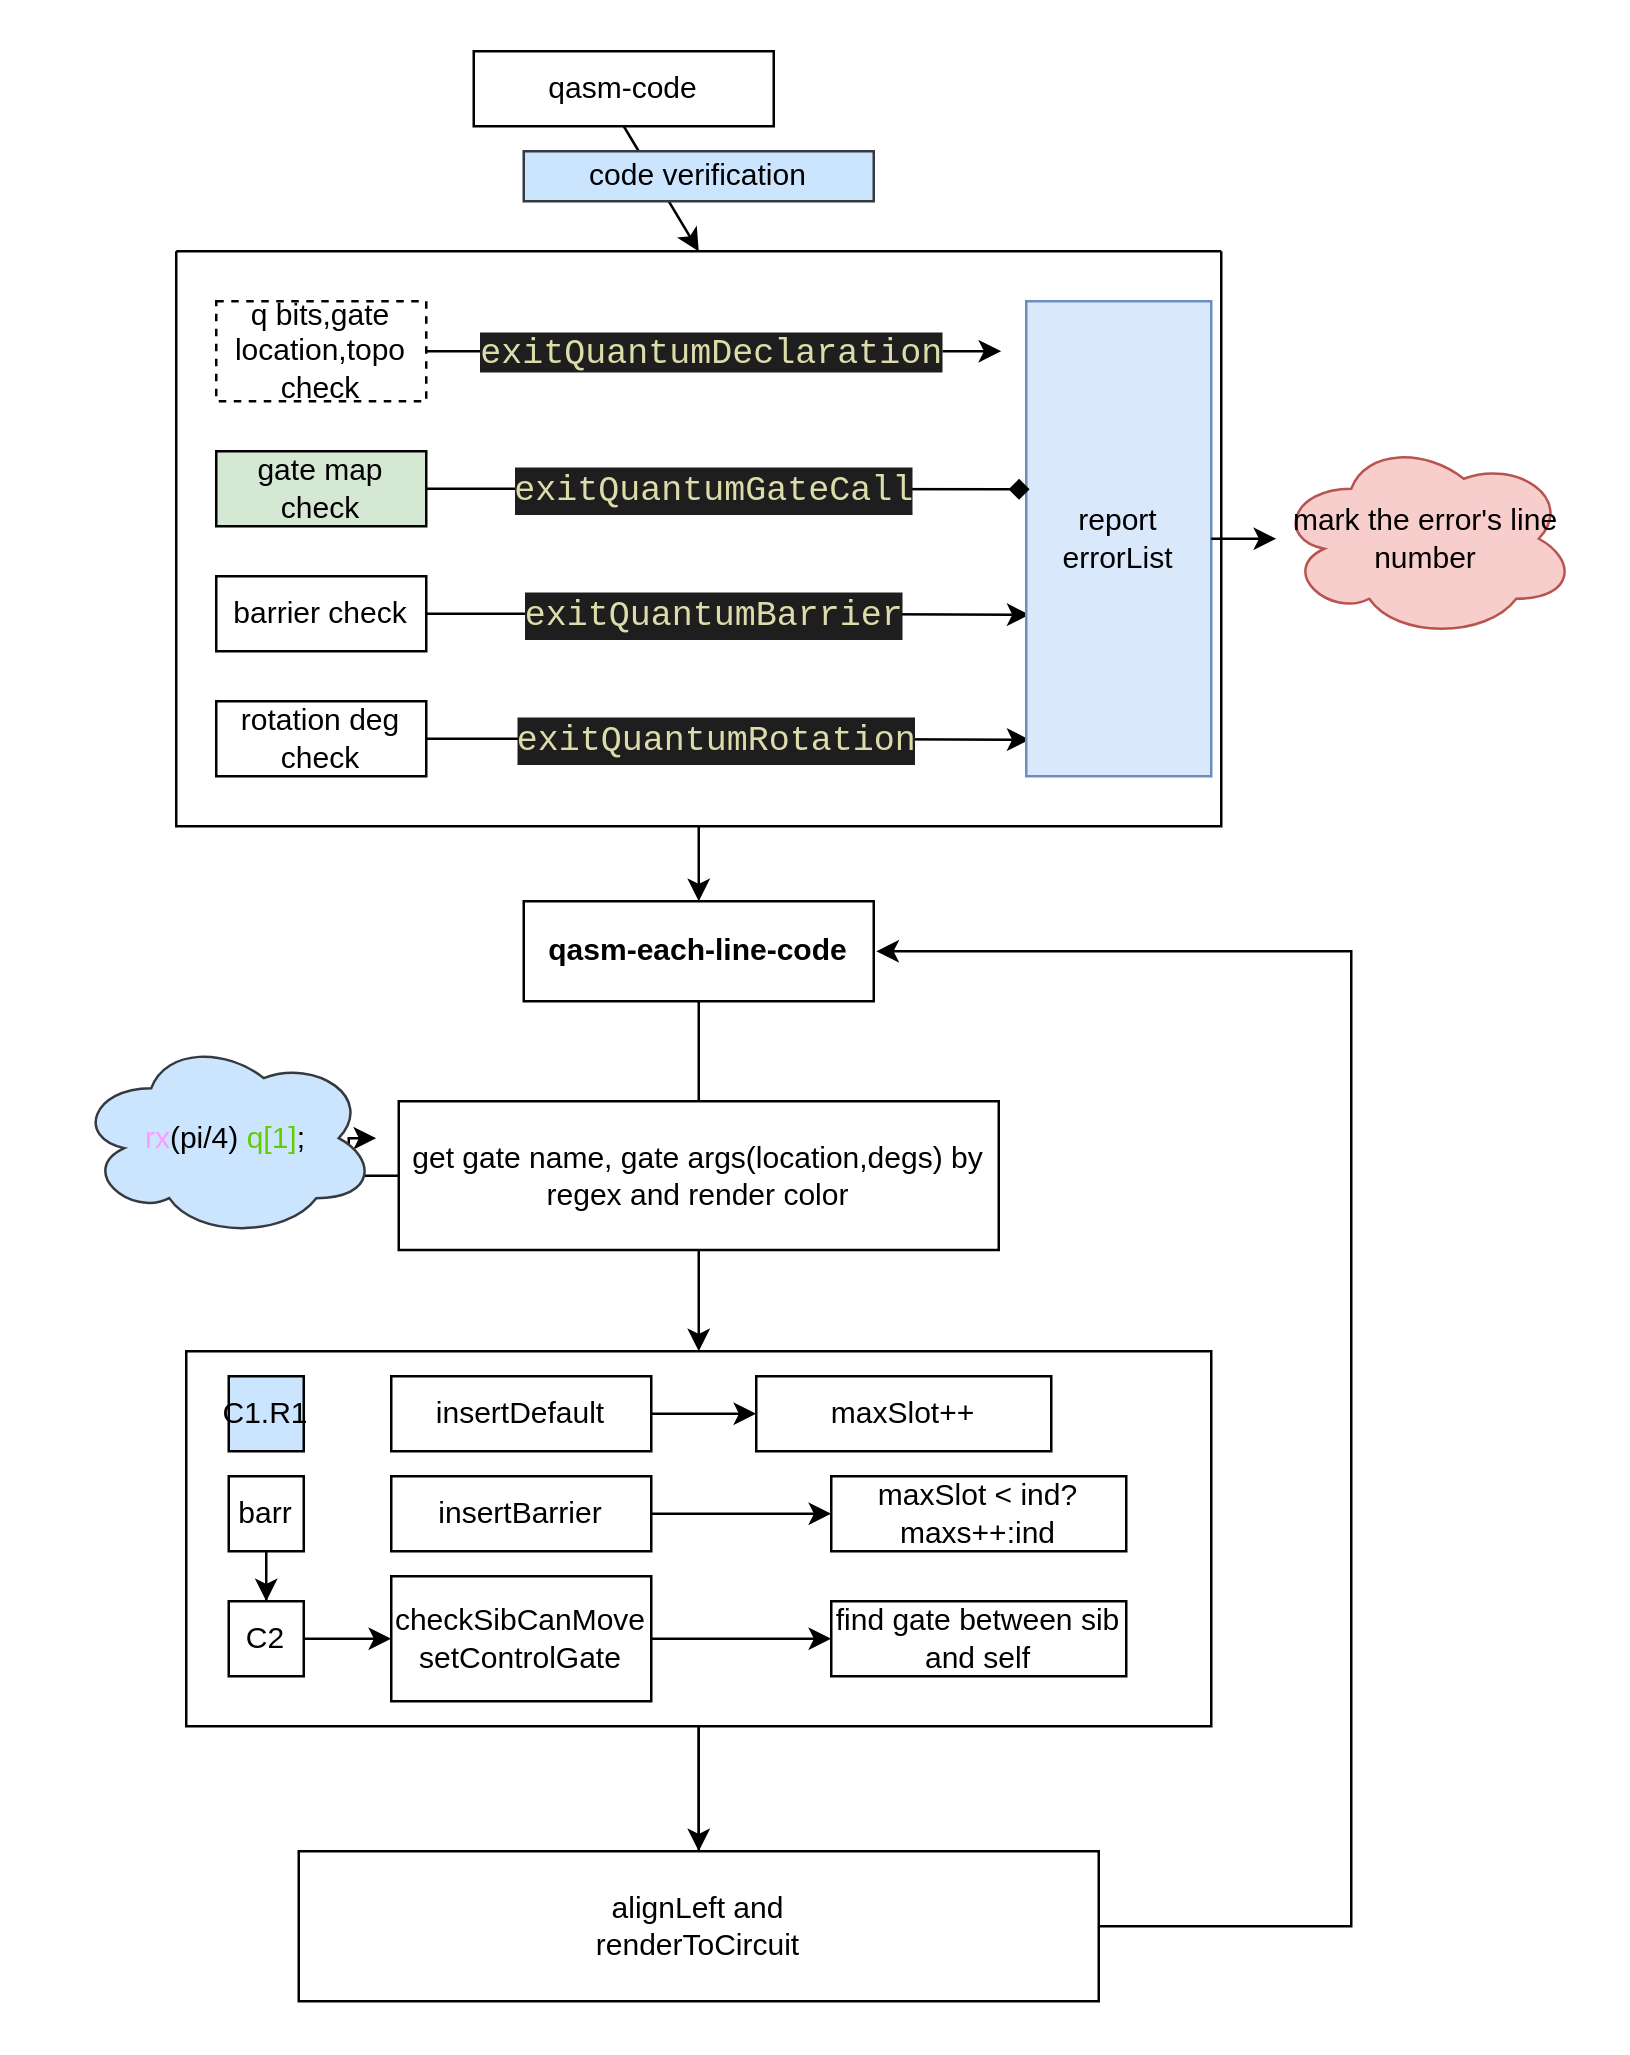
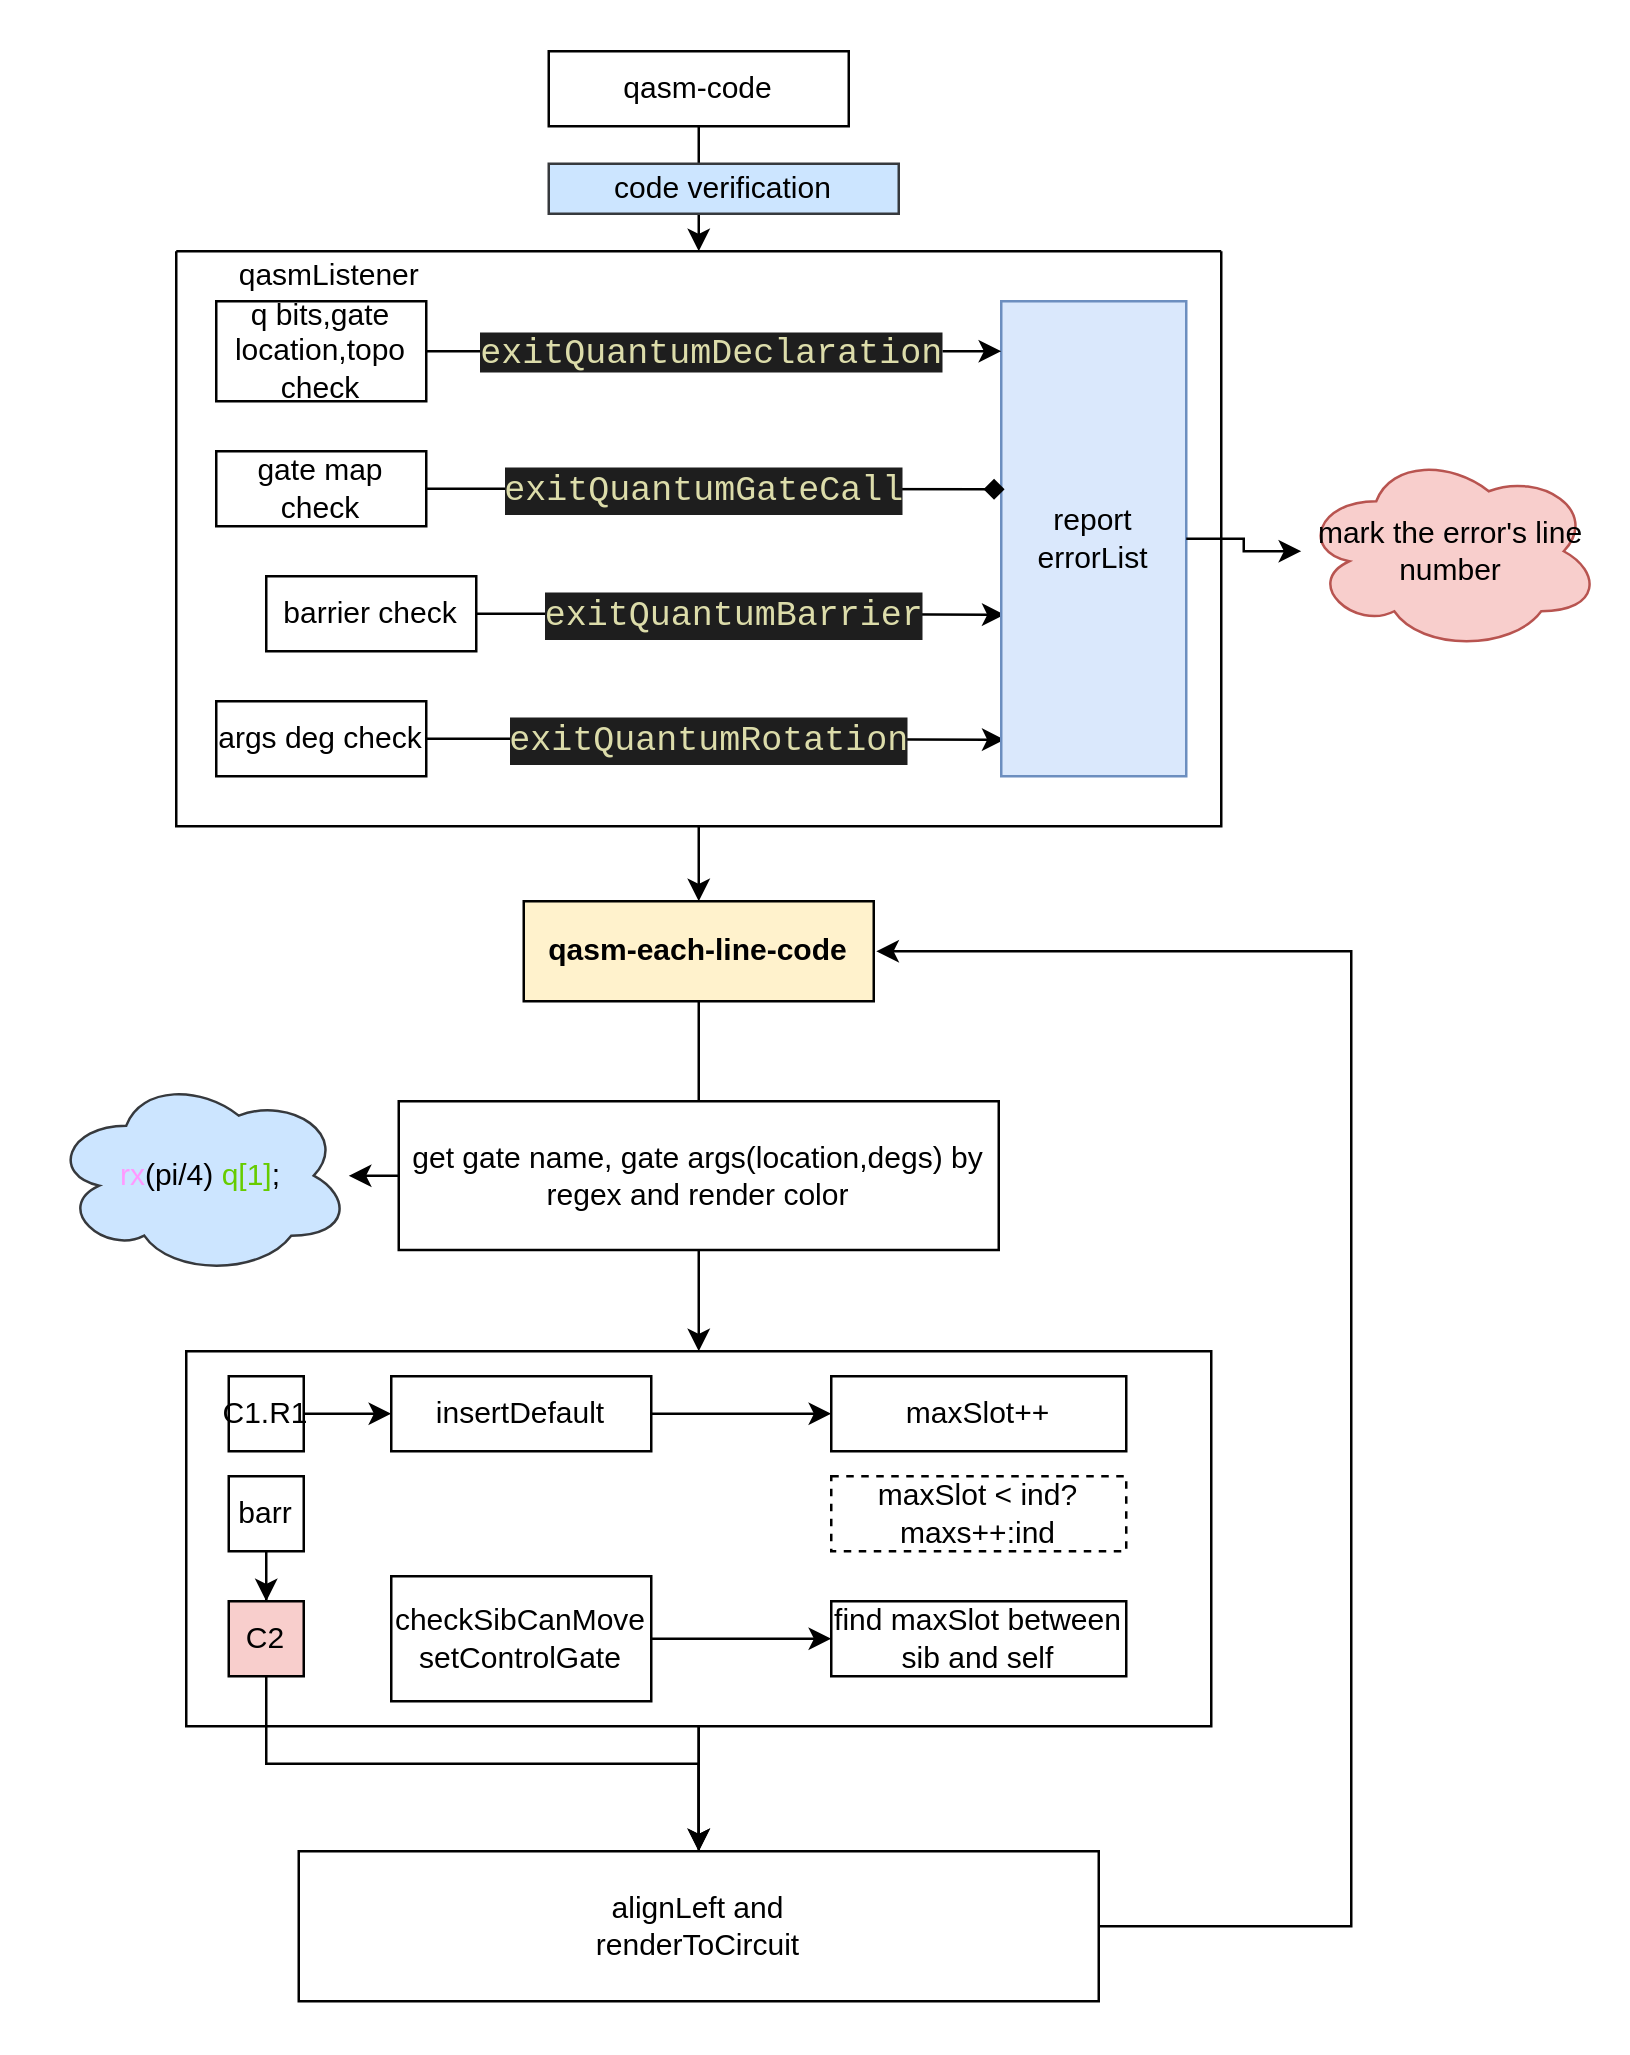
node "qasm-code": moved (624, 89) -> (699, 89)
node "code verification": moved (699, 176) -> (724, 189)
node "qasmListener": added
node "q bits,gate location,topo check": style dashed -> solid
node "gate map check": fillcolor #d5e8d4 -> #ffffff
node "report errorList": moved (1119, 539) -> (1094, 539)
node "mark the error's line number": moved (1426, 539) -> (1451, 551)
node "barrier check": moved (321, 614) -> (371, 614)
node "rotation deg check": label "rotation deg check" -> "args deg check"
node "qasm-each-line-code": fillcolor #ffffff -> #fff2cc
node "rx(pi/4) q[1];": moved (226, 1138) -> (201, 1176)
node "C1.R1": fillcolor #cce5ff -> #ffffff
edge "C1.R1" -> "insertDefault": added
node "maxSlot++": moved (904, 1414) -> (979, 1414)
node "insertBarrier": removed
edge "insertBarrier" -> "maxSlot < ind? maxs++:ind": removed
node "maxSlot < ind? maxs++:ind": style solid -> dashed
node "C2": fillcolor #ffffff -> #f8cecc
edge "C2" -> "checkSibCanMove setControlGate": now "C2" -> "alignLeft and renderToCircuit"
node "find gate between sib and self": label "find gate between sib and self" -> "find maxSlot between sib and self"
